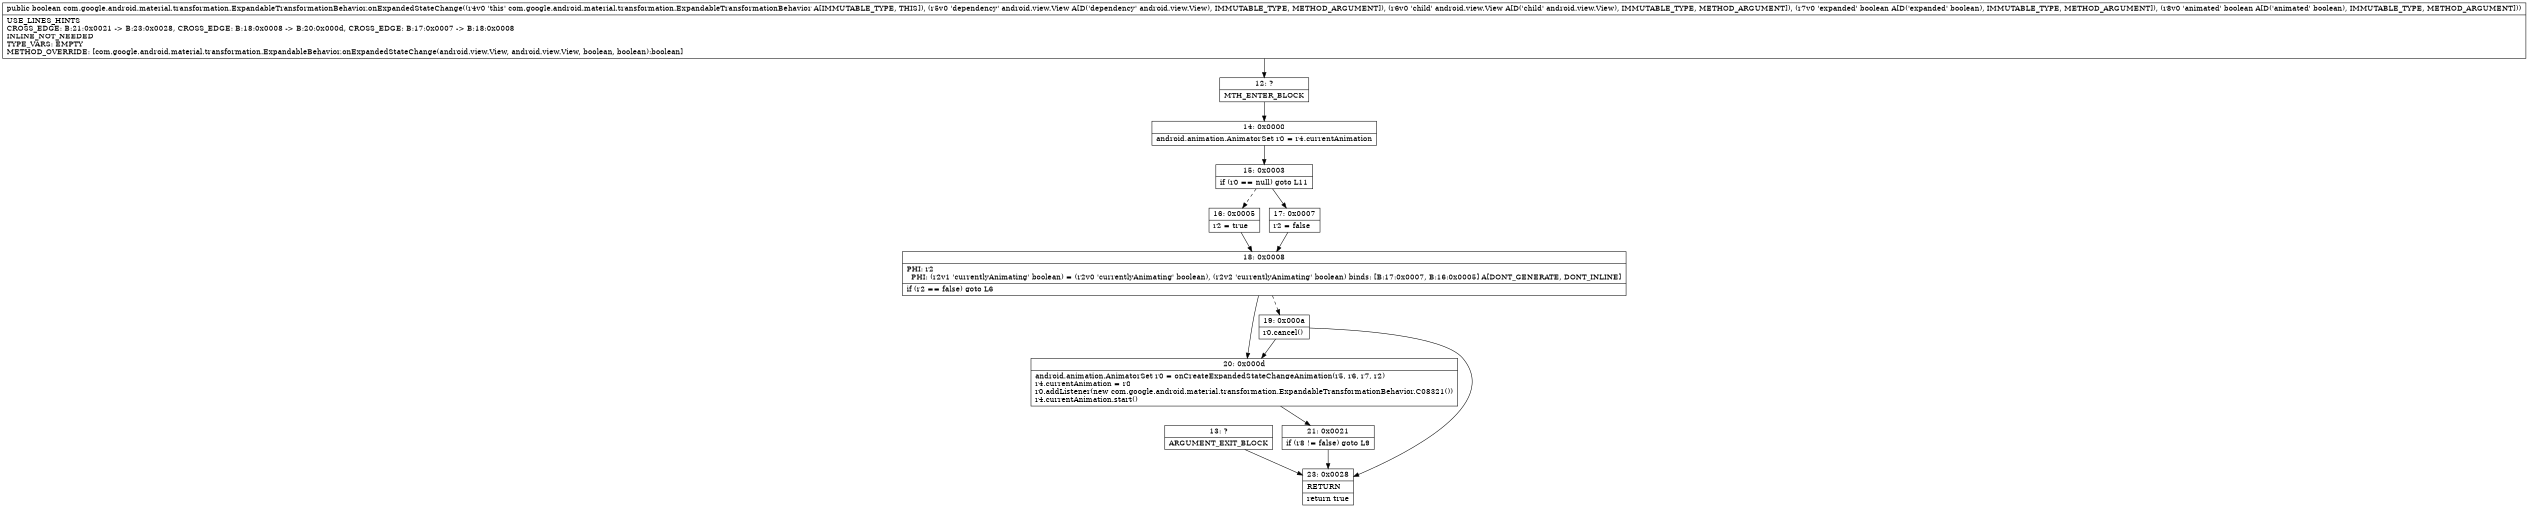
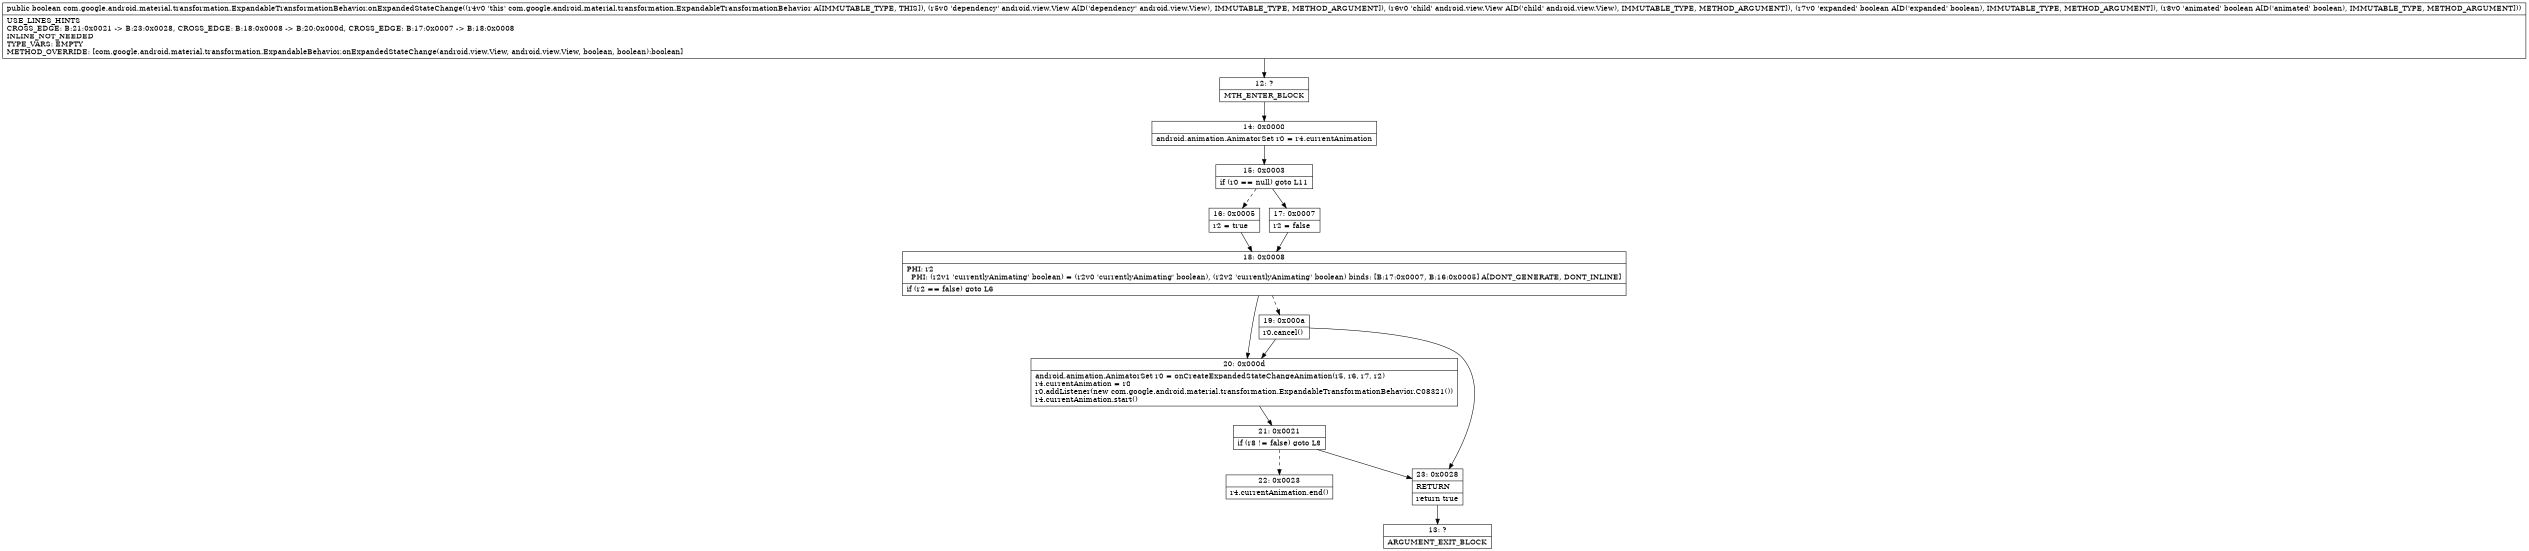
edge "13: ?" -> "23: 0x0028": reversed
node "22: 0x0023": added
